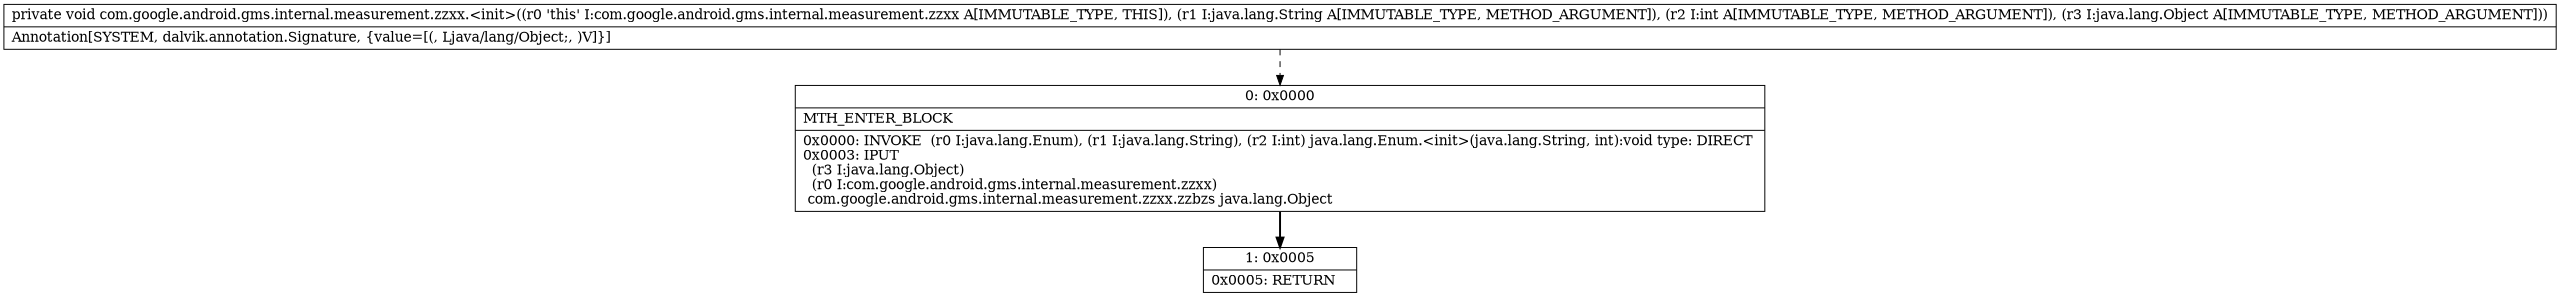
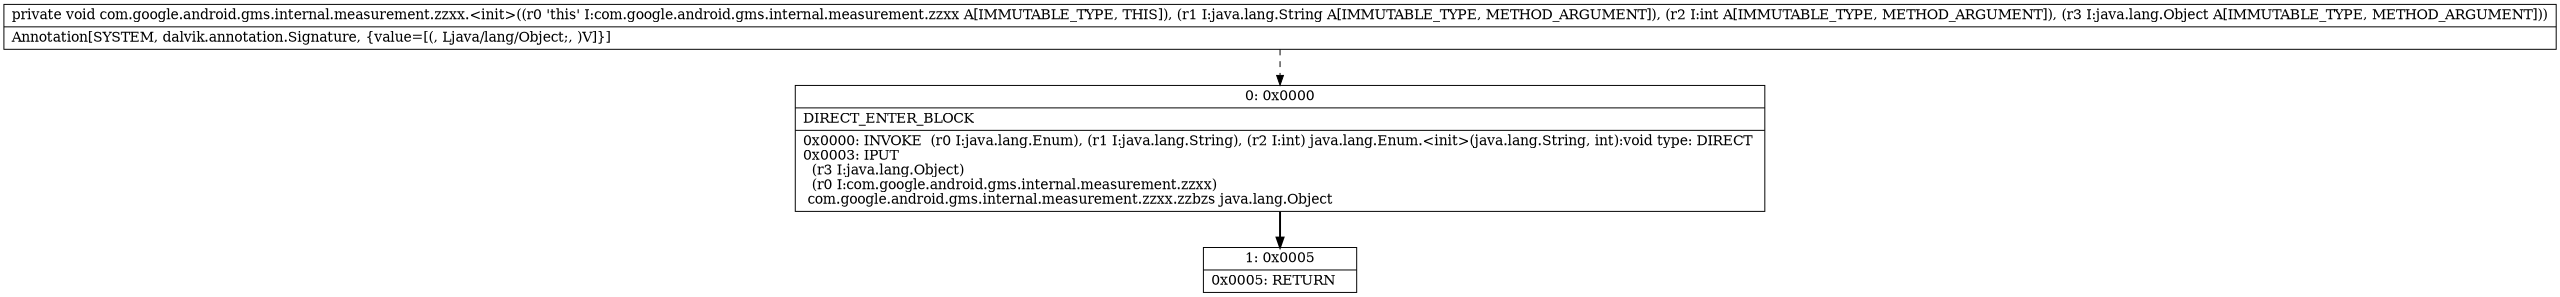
node "0: 0x0000": text "MTH_ENTER_BLOCK" -> "DIRECT_ENTER_BLOCK"
